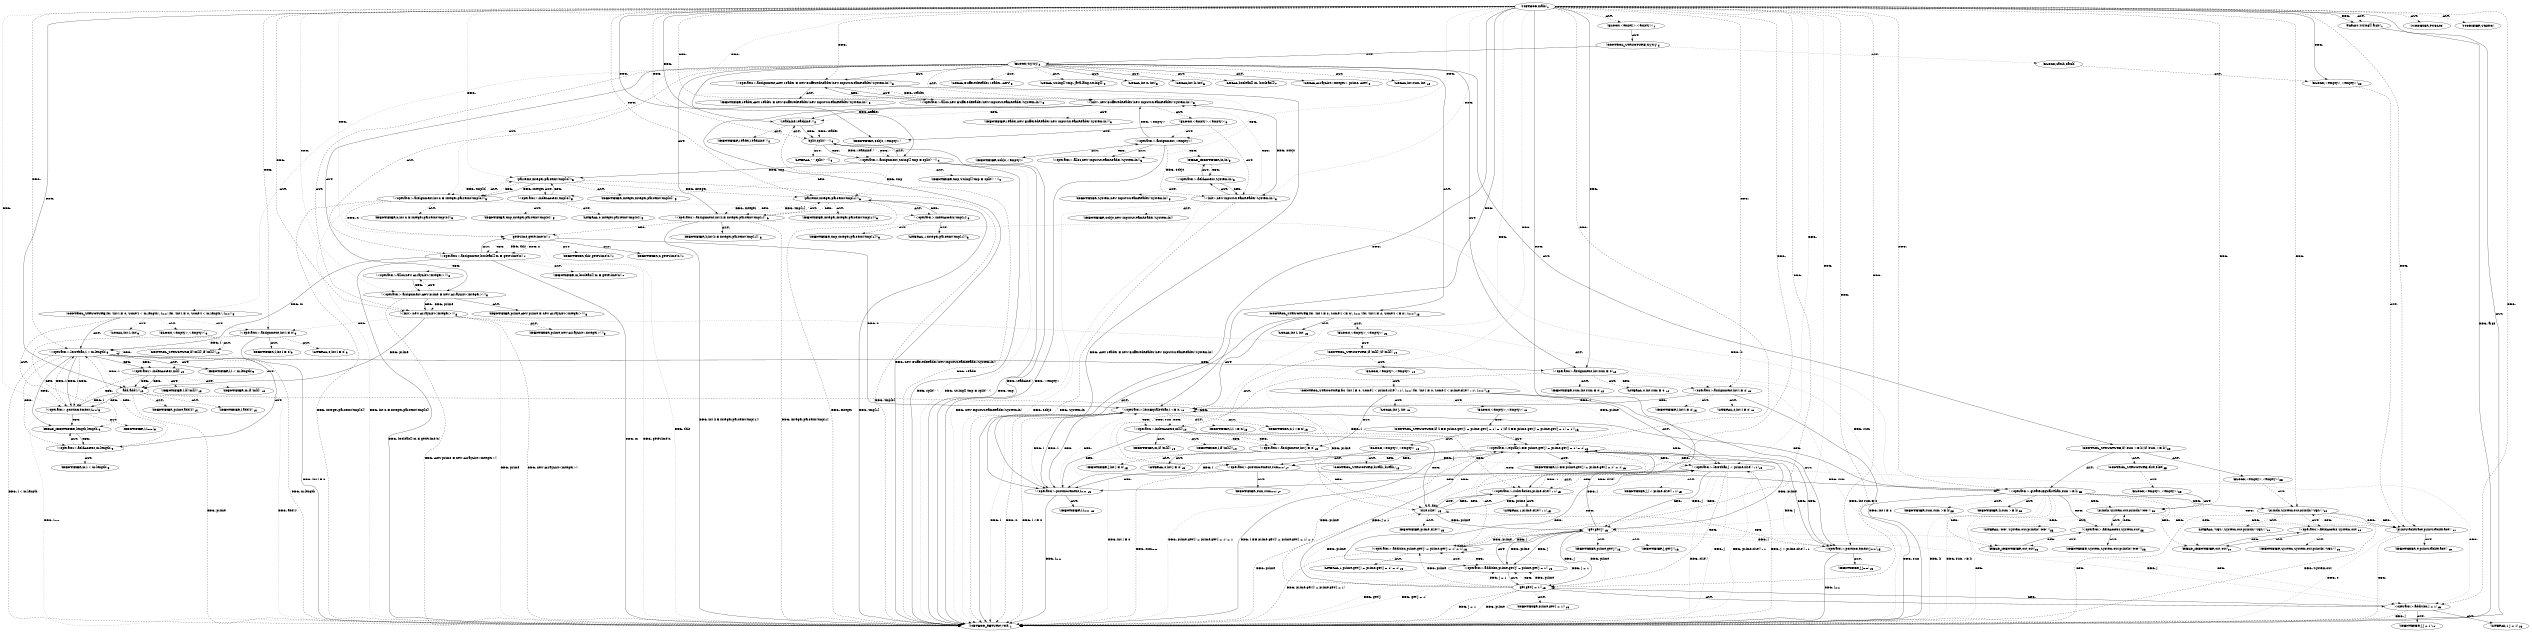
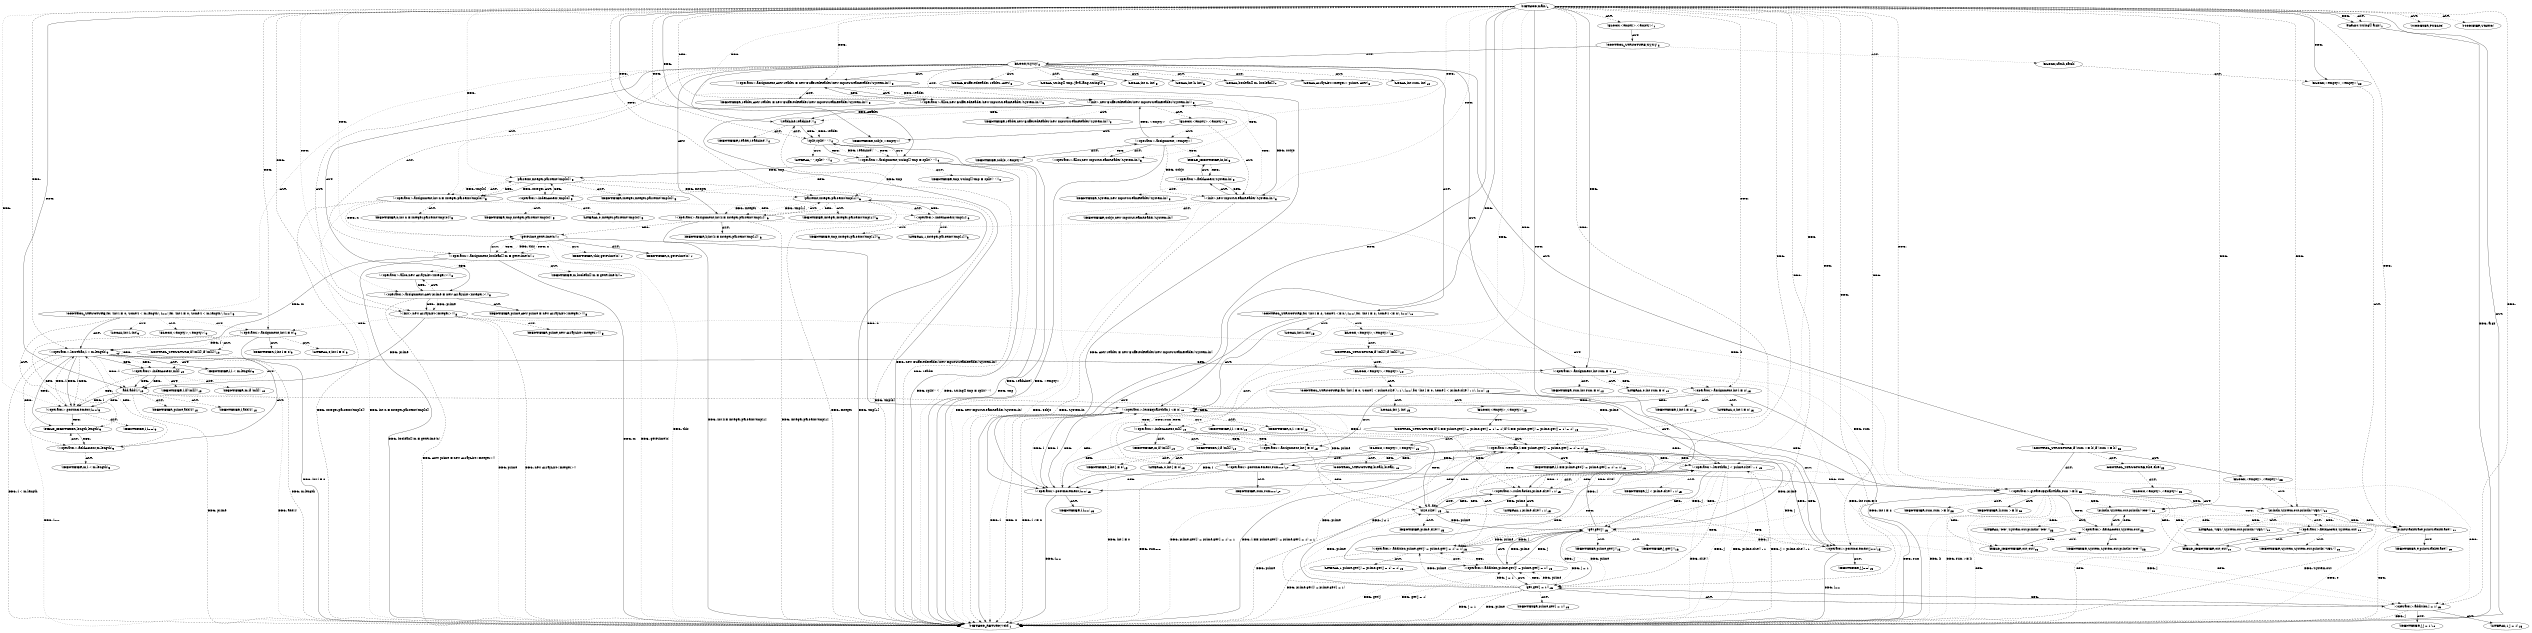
edge "(BLOCK,try,try)" -> "(<operator>.assignment,int k = Integer.parseInt(tmp[1]))": label "AST: " -> "ANY: "
